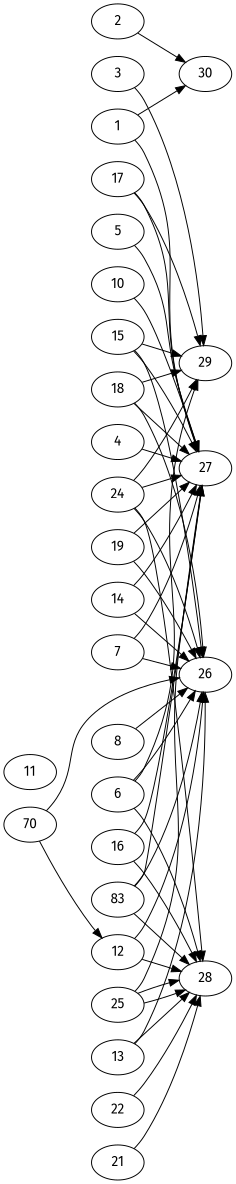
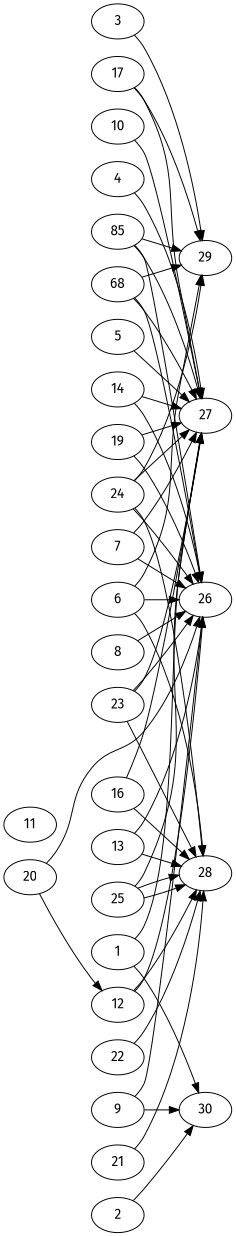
node "15": label "15" -> "85"
node "18": label "18" -> "68"
node "70": label "70" -> "20"
node "83": label "83" -> "23"
node "9": added
